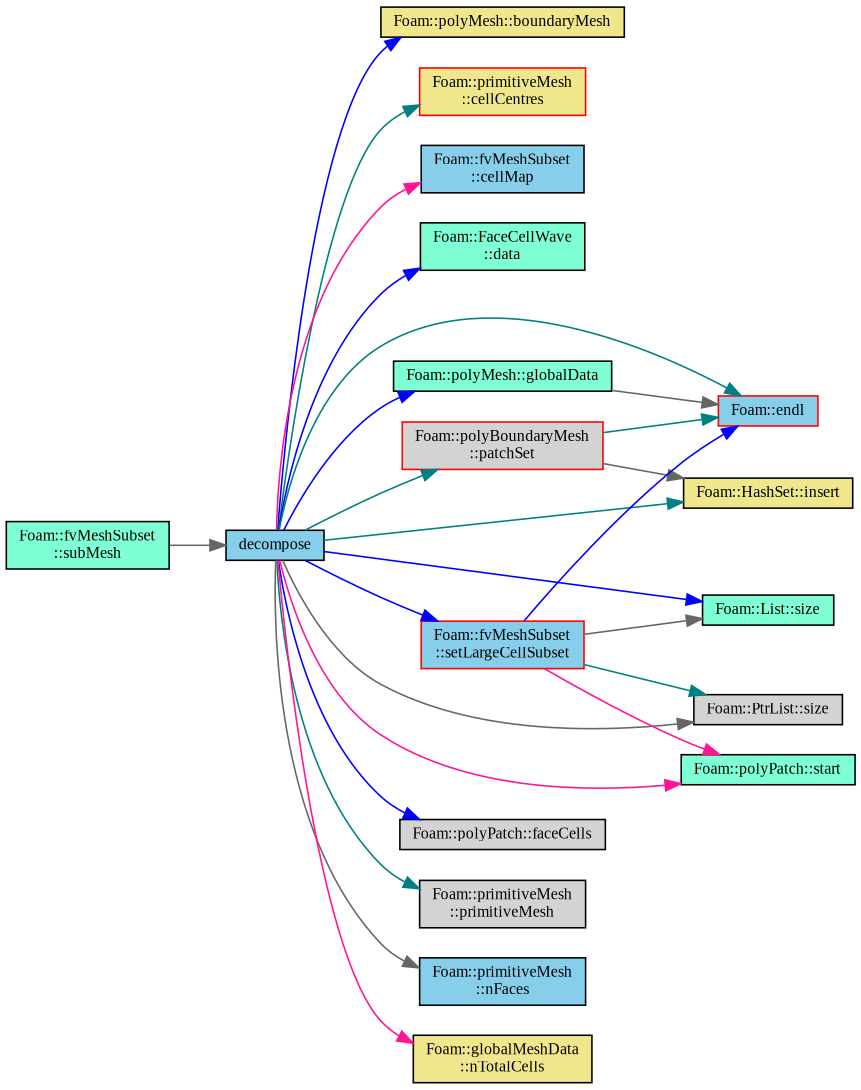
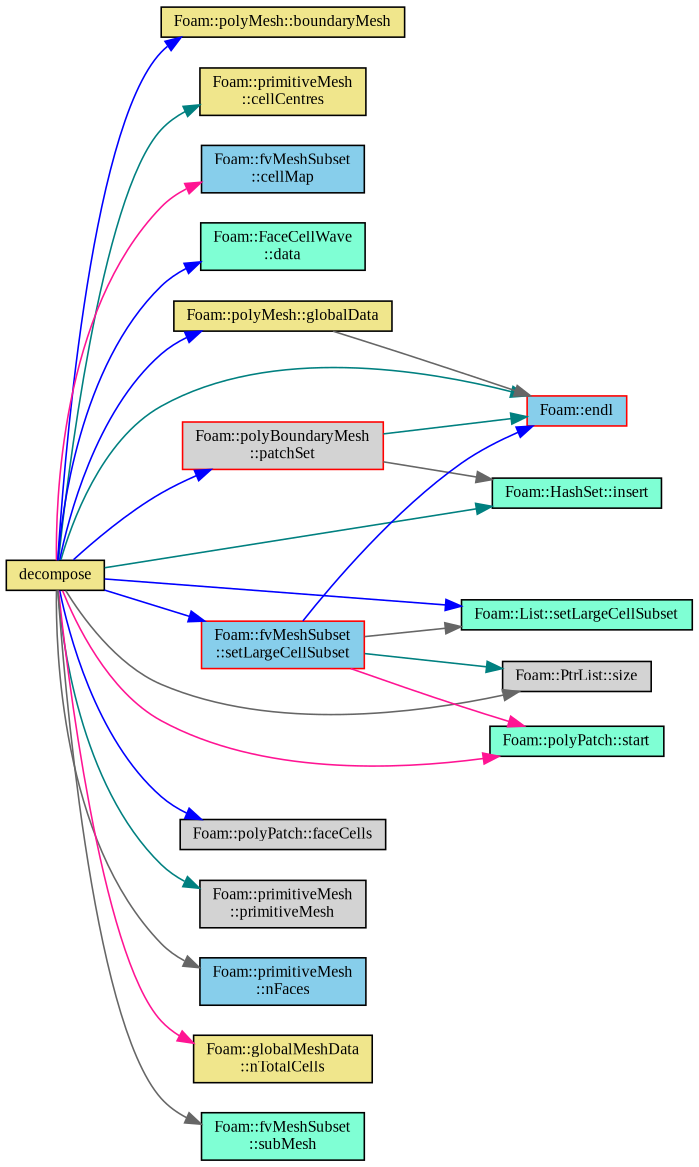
node "Foam::primitiveMesh ::cellCentres": color red -> black
node "Foam::polyMesh::globalData": fillcolor aquamarine -> khaki
node "Foam::HashSet::insert": fillcolor khaki -> aquamarine
edge "decompose" -> "Foam::polyBoundaryMesh ::patchSet": color teal -> blue
edge "Foam::fvMeshSubset ::subMesh" -> "decompose": reversed
node "decompose": fillcolor skyblue -> khaki
node "Foam::List::size": label "Foam::List::size" -> "Foam::List::setLargeCellSubset"
